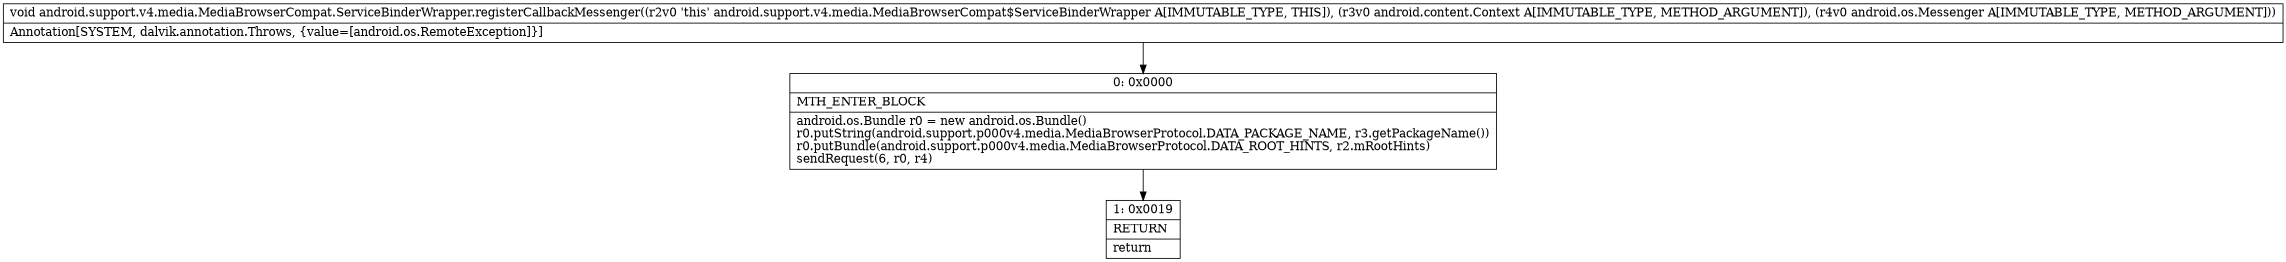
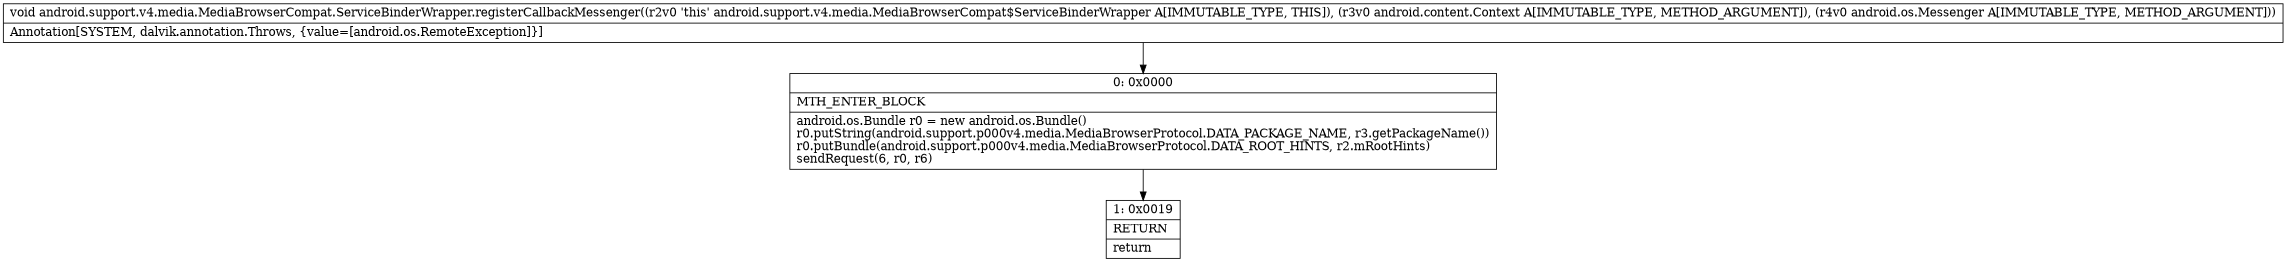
node "0: 0x0000": text "sendRequest(6, r0, r4)" -> "sendRequest(6, r0, r6)"
